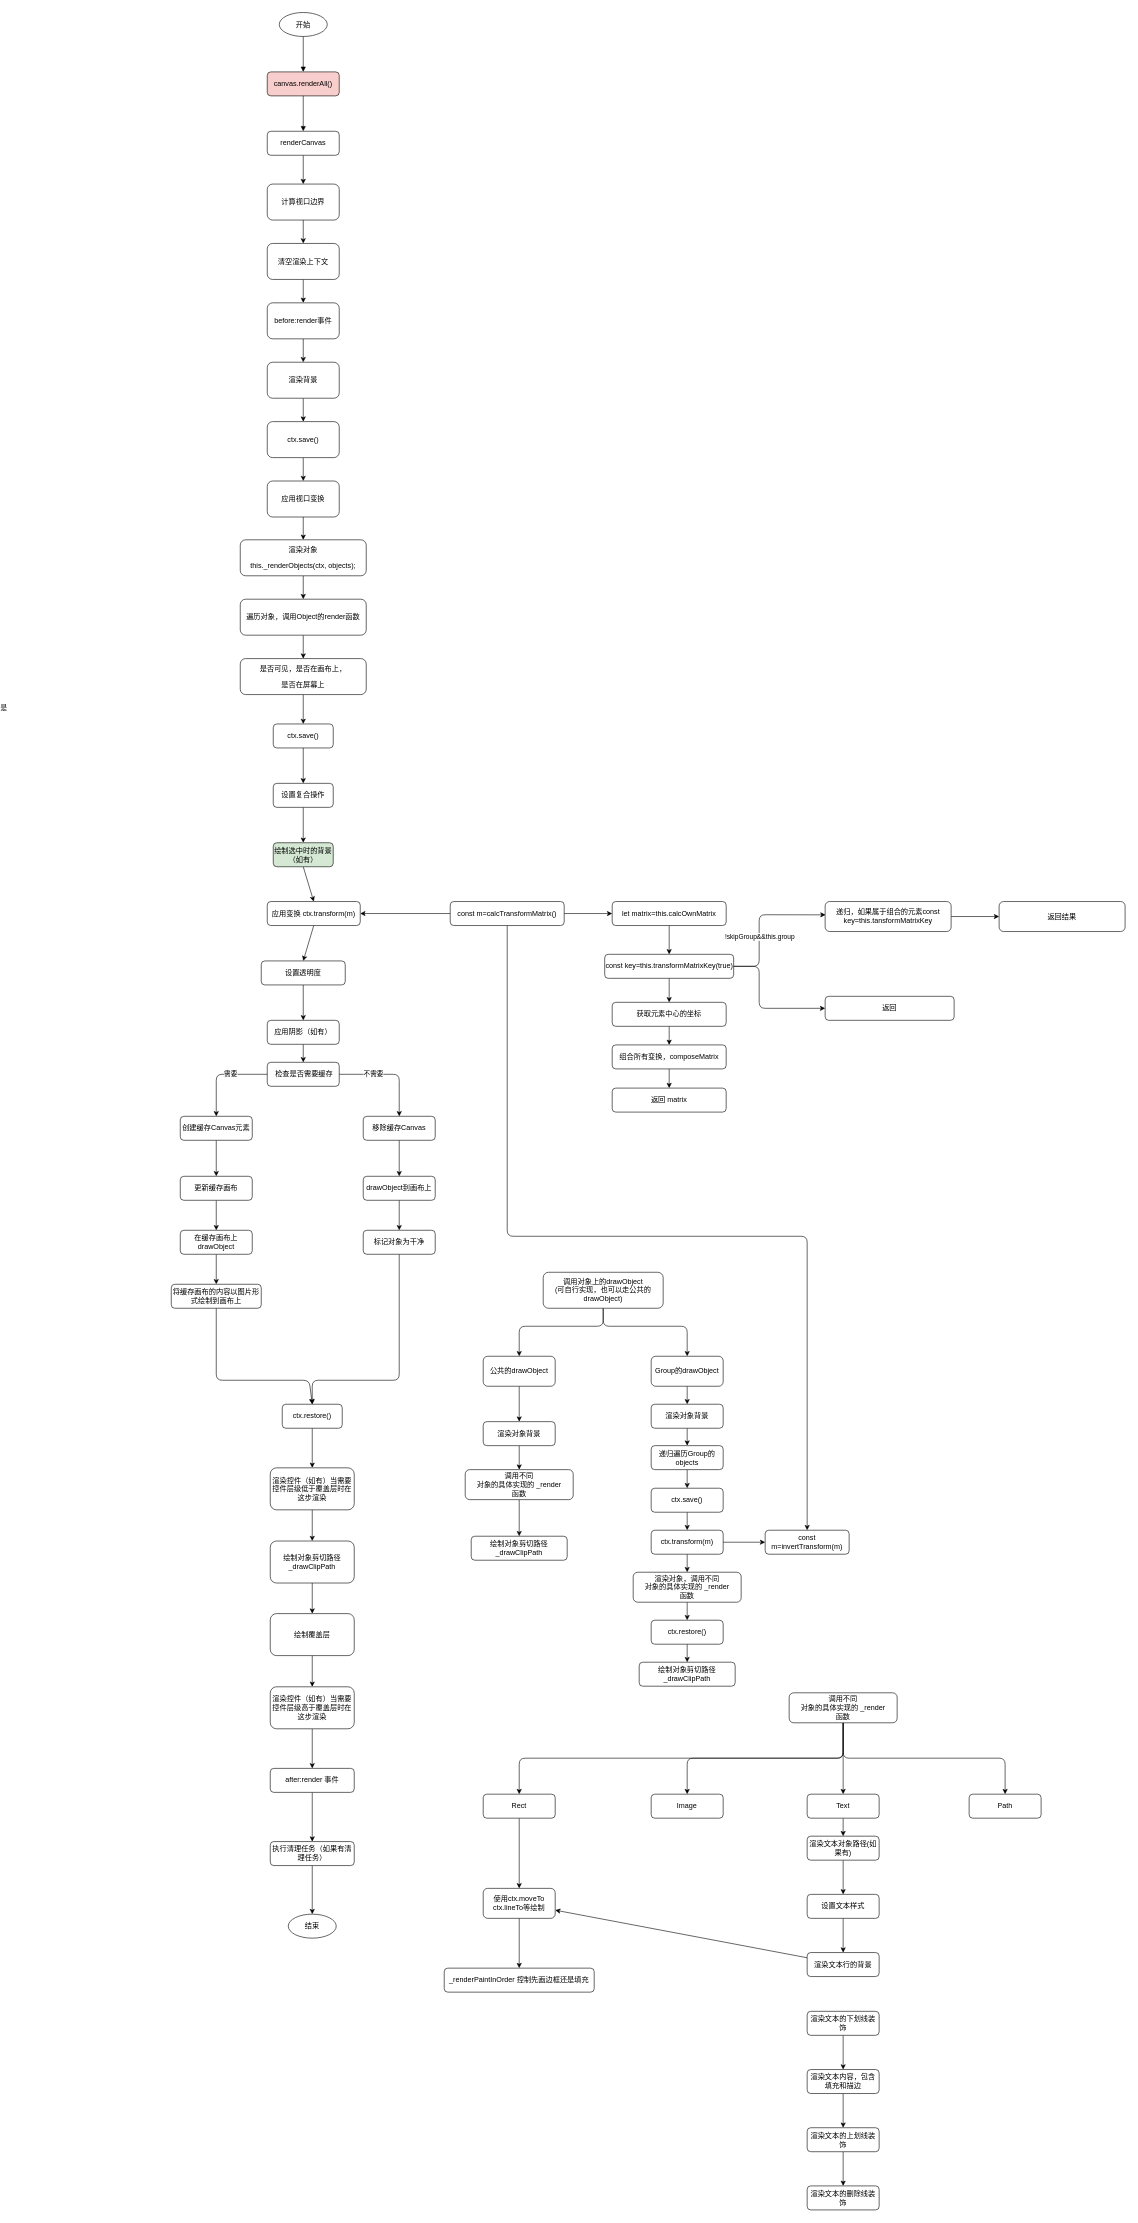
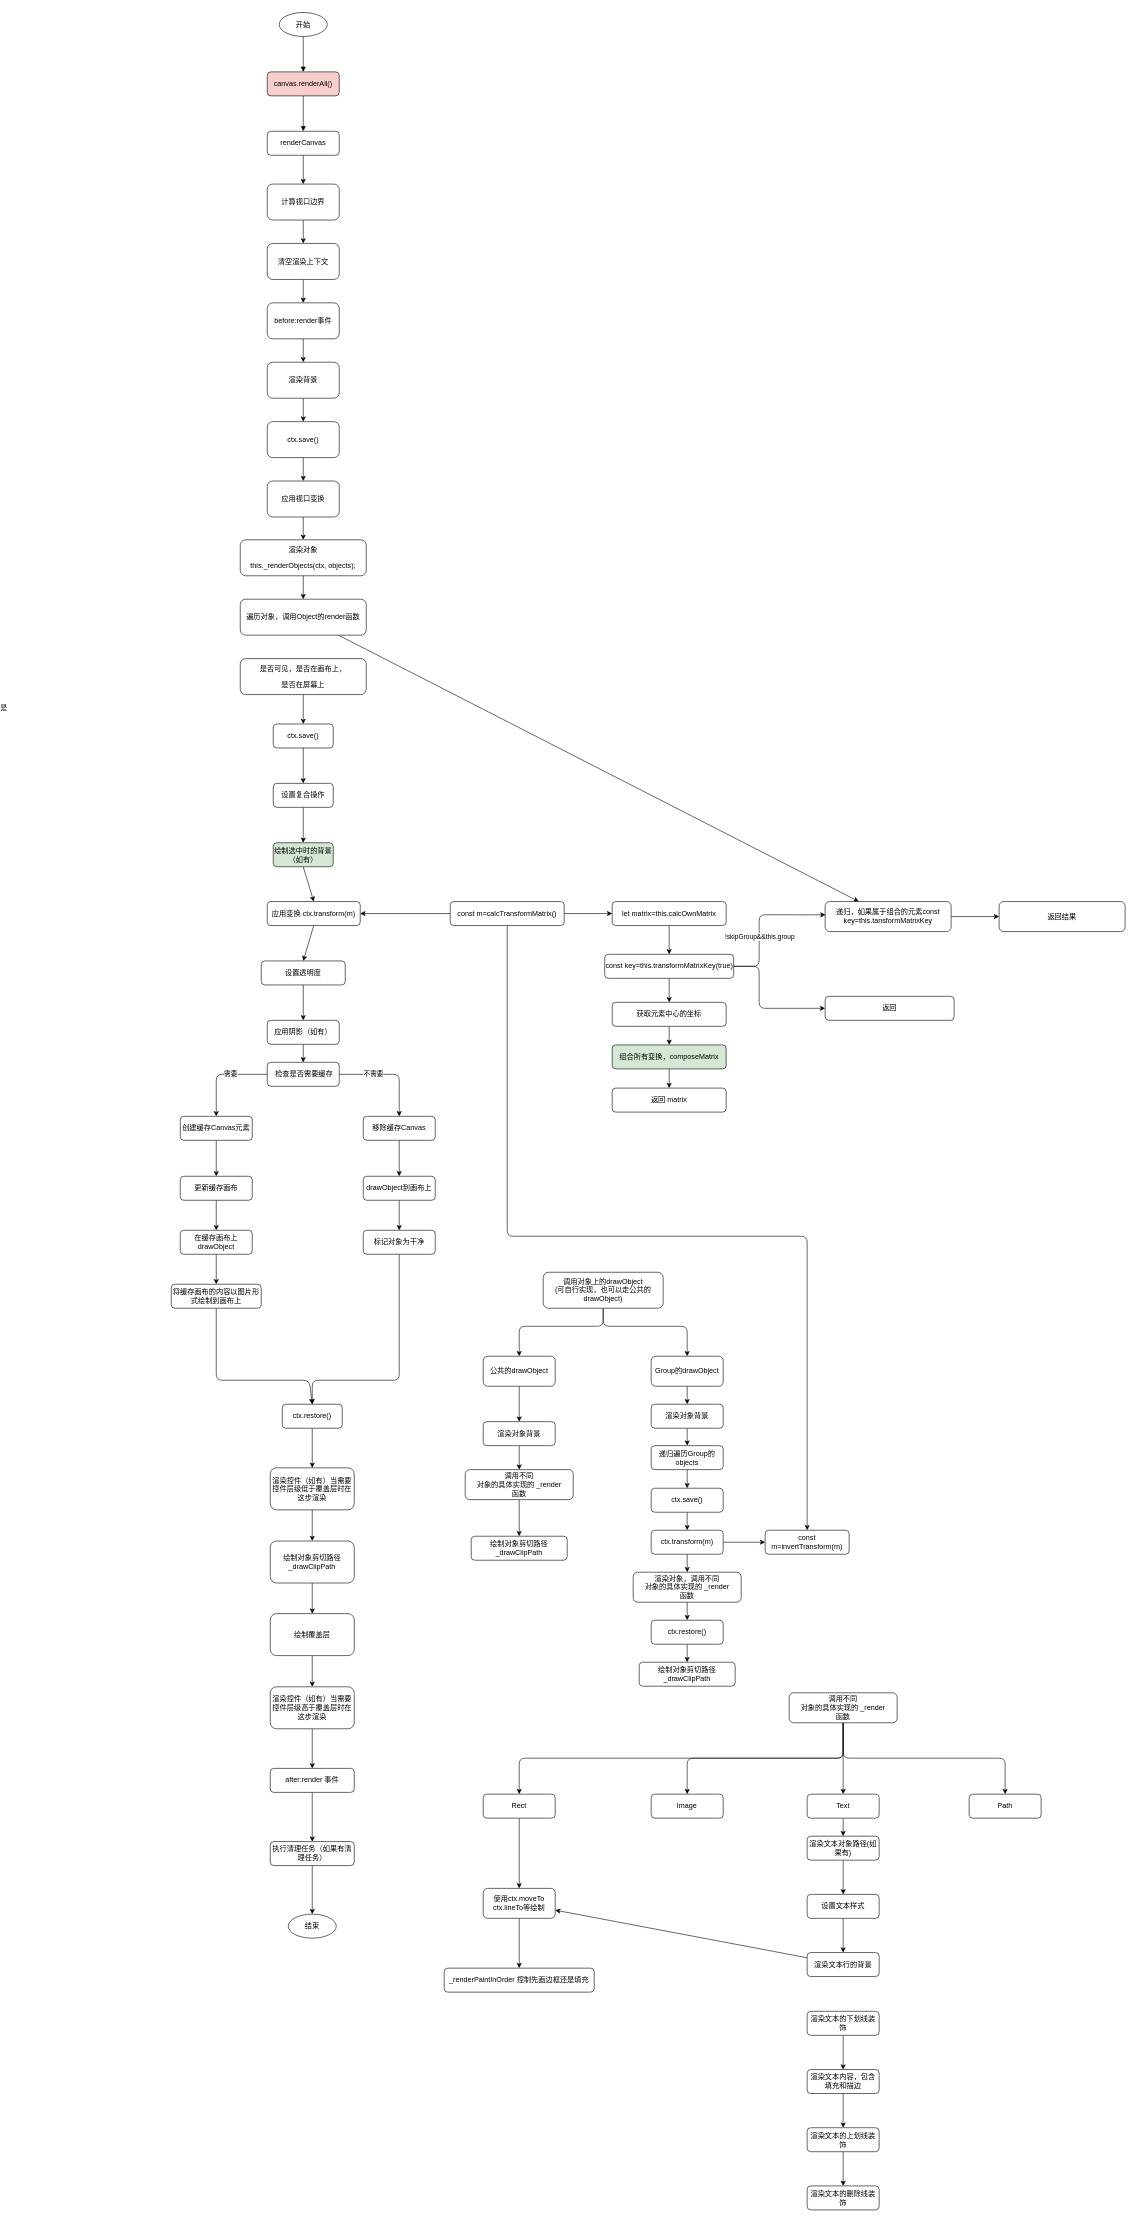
edge "遍历对象，调用Object的render函数" -> "是否可见，是否在画布上， 是否在屏幕上": now "遍历对象，调用Object的render函数" -> "递归，如果属于组合的元素const key=this.tansformMatrixKey"
node "组合所有变换，composeMatrix": fillcolor #ffffff -> #d5e8d4
